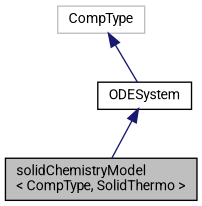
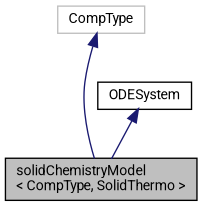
edge "ODESystem" -> "CompType": now "solidChemistryModel < CompType, SolidThermo >" -> "CompType"
